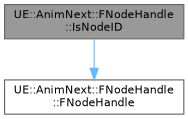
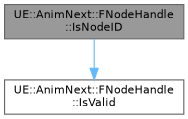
node "UE::AnimNext::FNodeHandle ::FNodeHandle": label "UE::AnimNext::FNodeHandle ::FNodeHandle" -> "UE::AnimNext::FNodeHandle ::IsValid"
